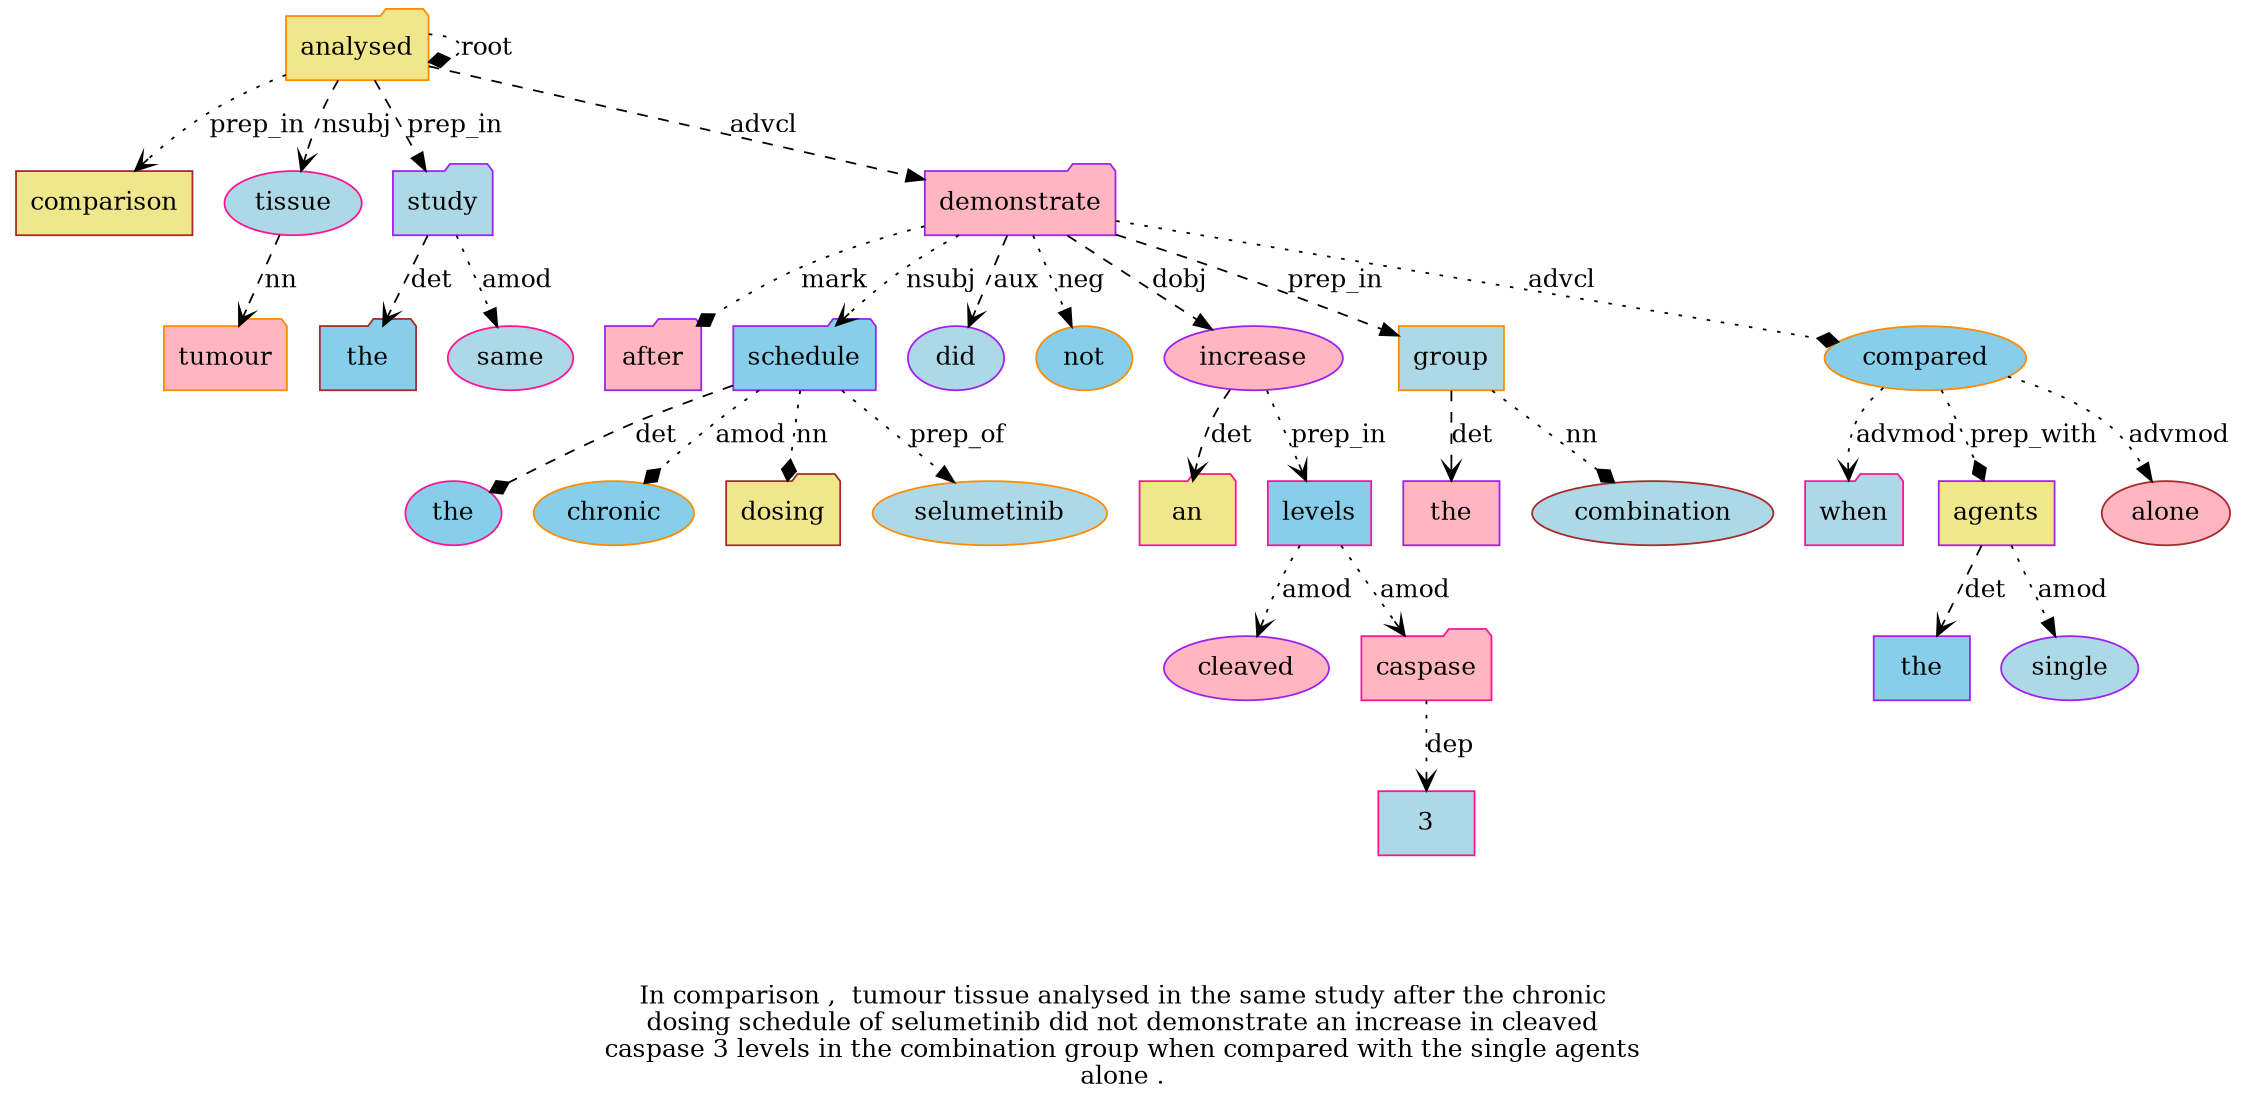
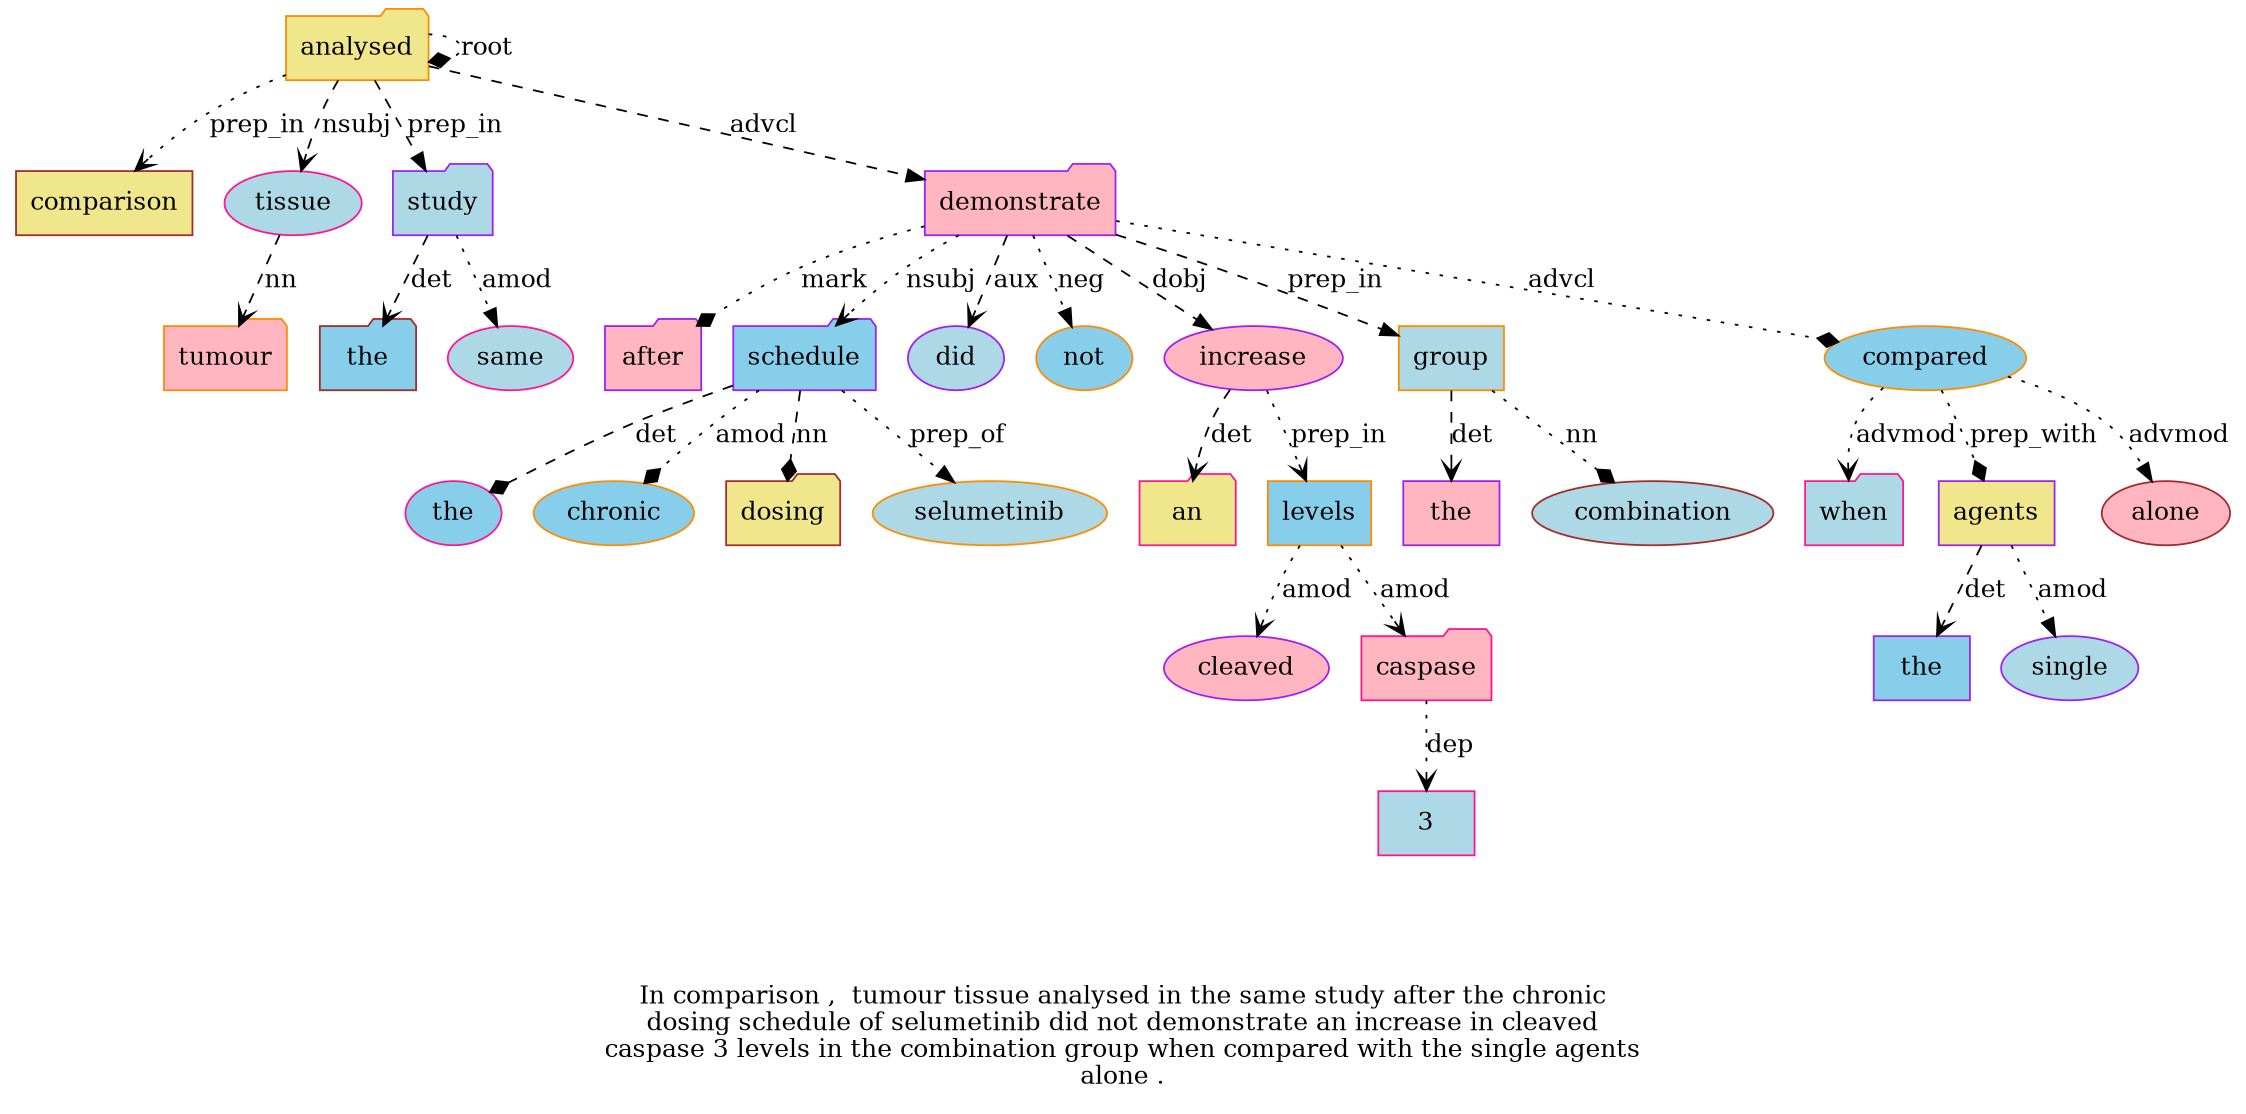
edge "schedule" -> "dosing": style dotted -> dashed
node "levels": color deeppink -> darkorange
